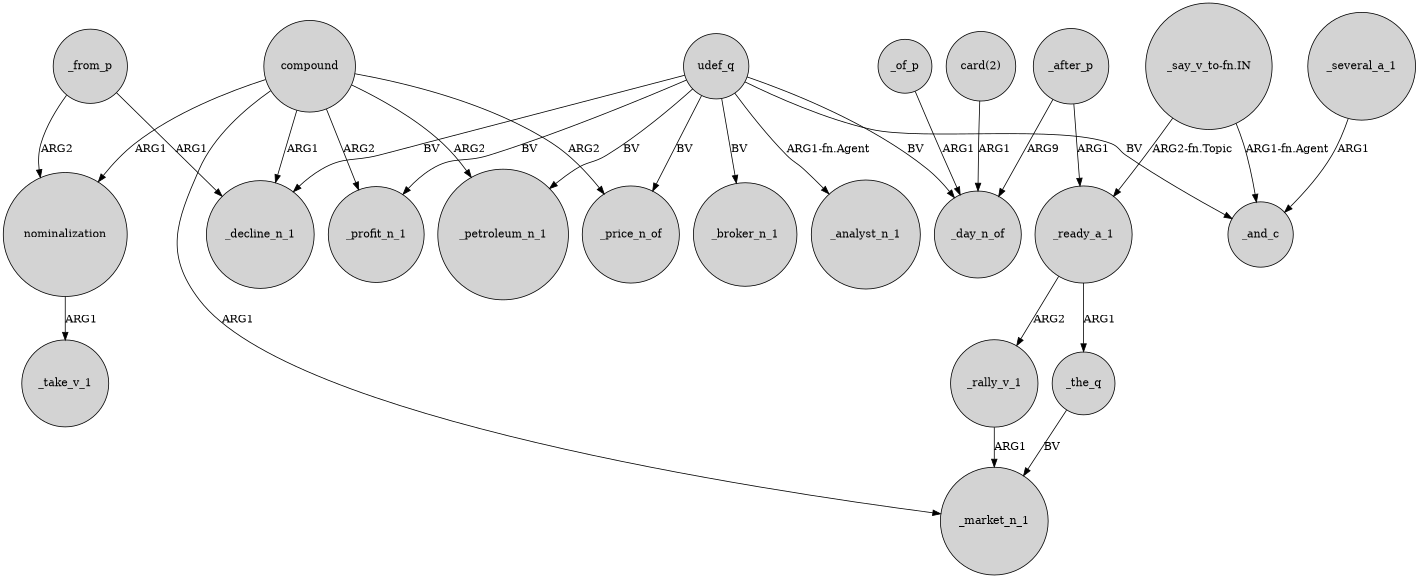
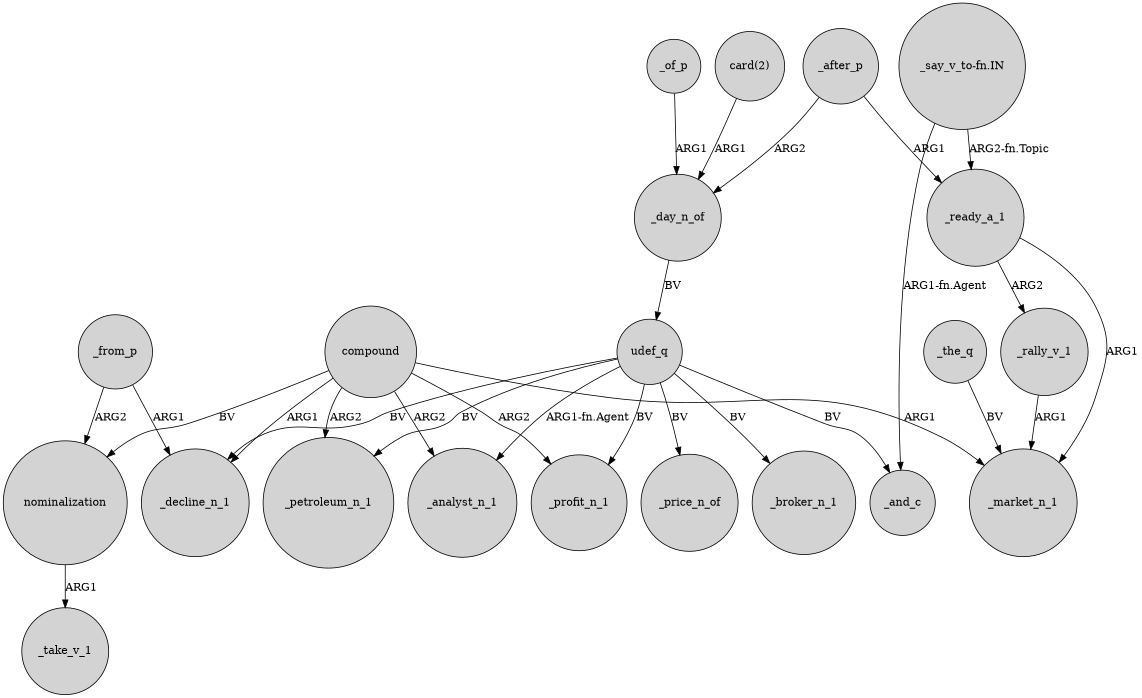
node "_several_a_1": removed
edge "compound" -> "_price_n_of": now "compound" -> "_analyst_n_1"
edge "udef_q" -> "_day_n_of": reversed
edge "compound" -> "nominalization": label "ARG1" -> "BV"
edge "_after_p" -> "_day_n_of": label "ARG9" -> "ARG2"
edge "_ready_a_1" -> "_the_q": now "_ready_a_1" -> "_market_n_1"
